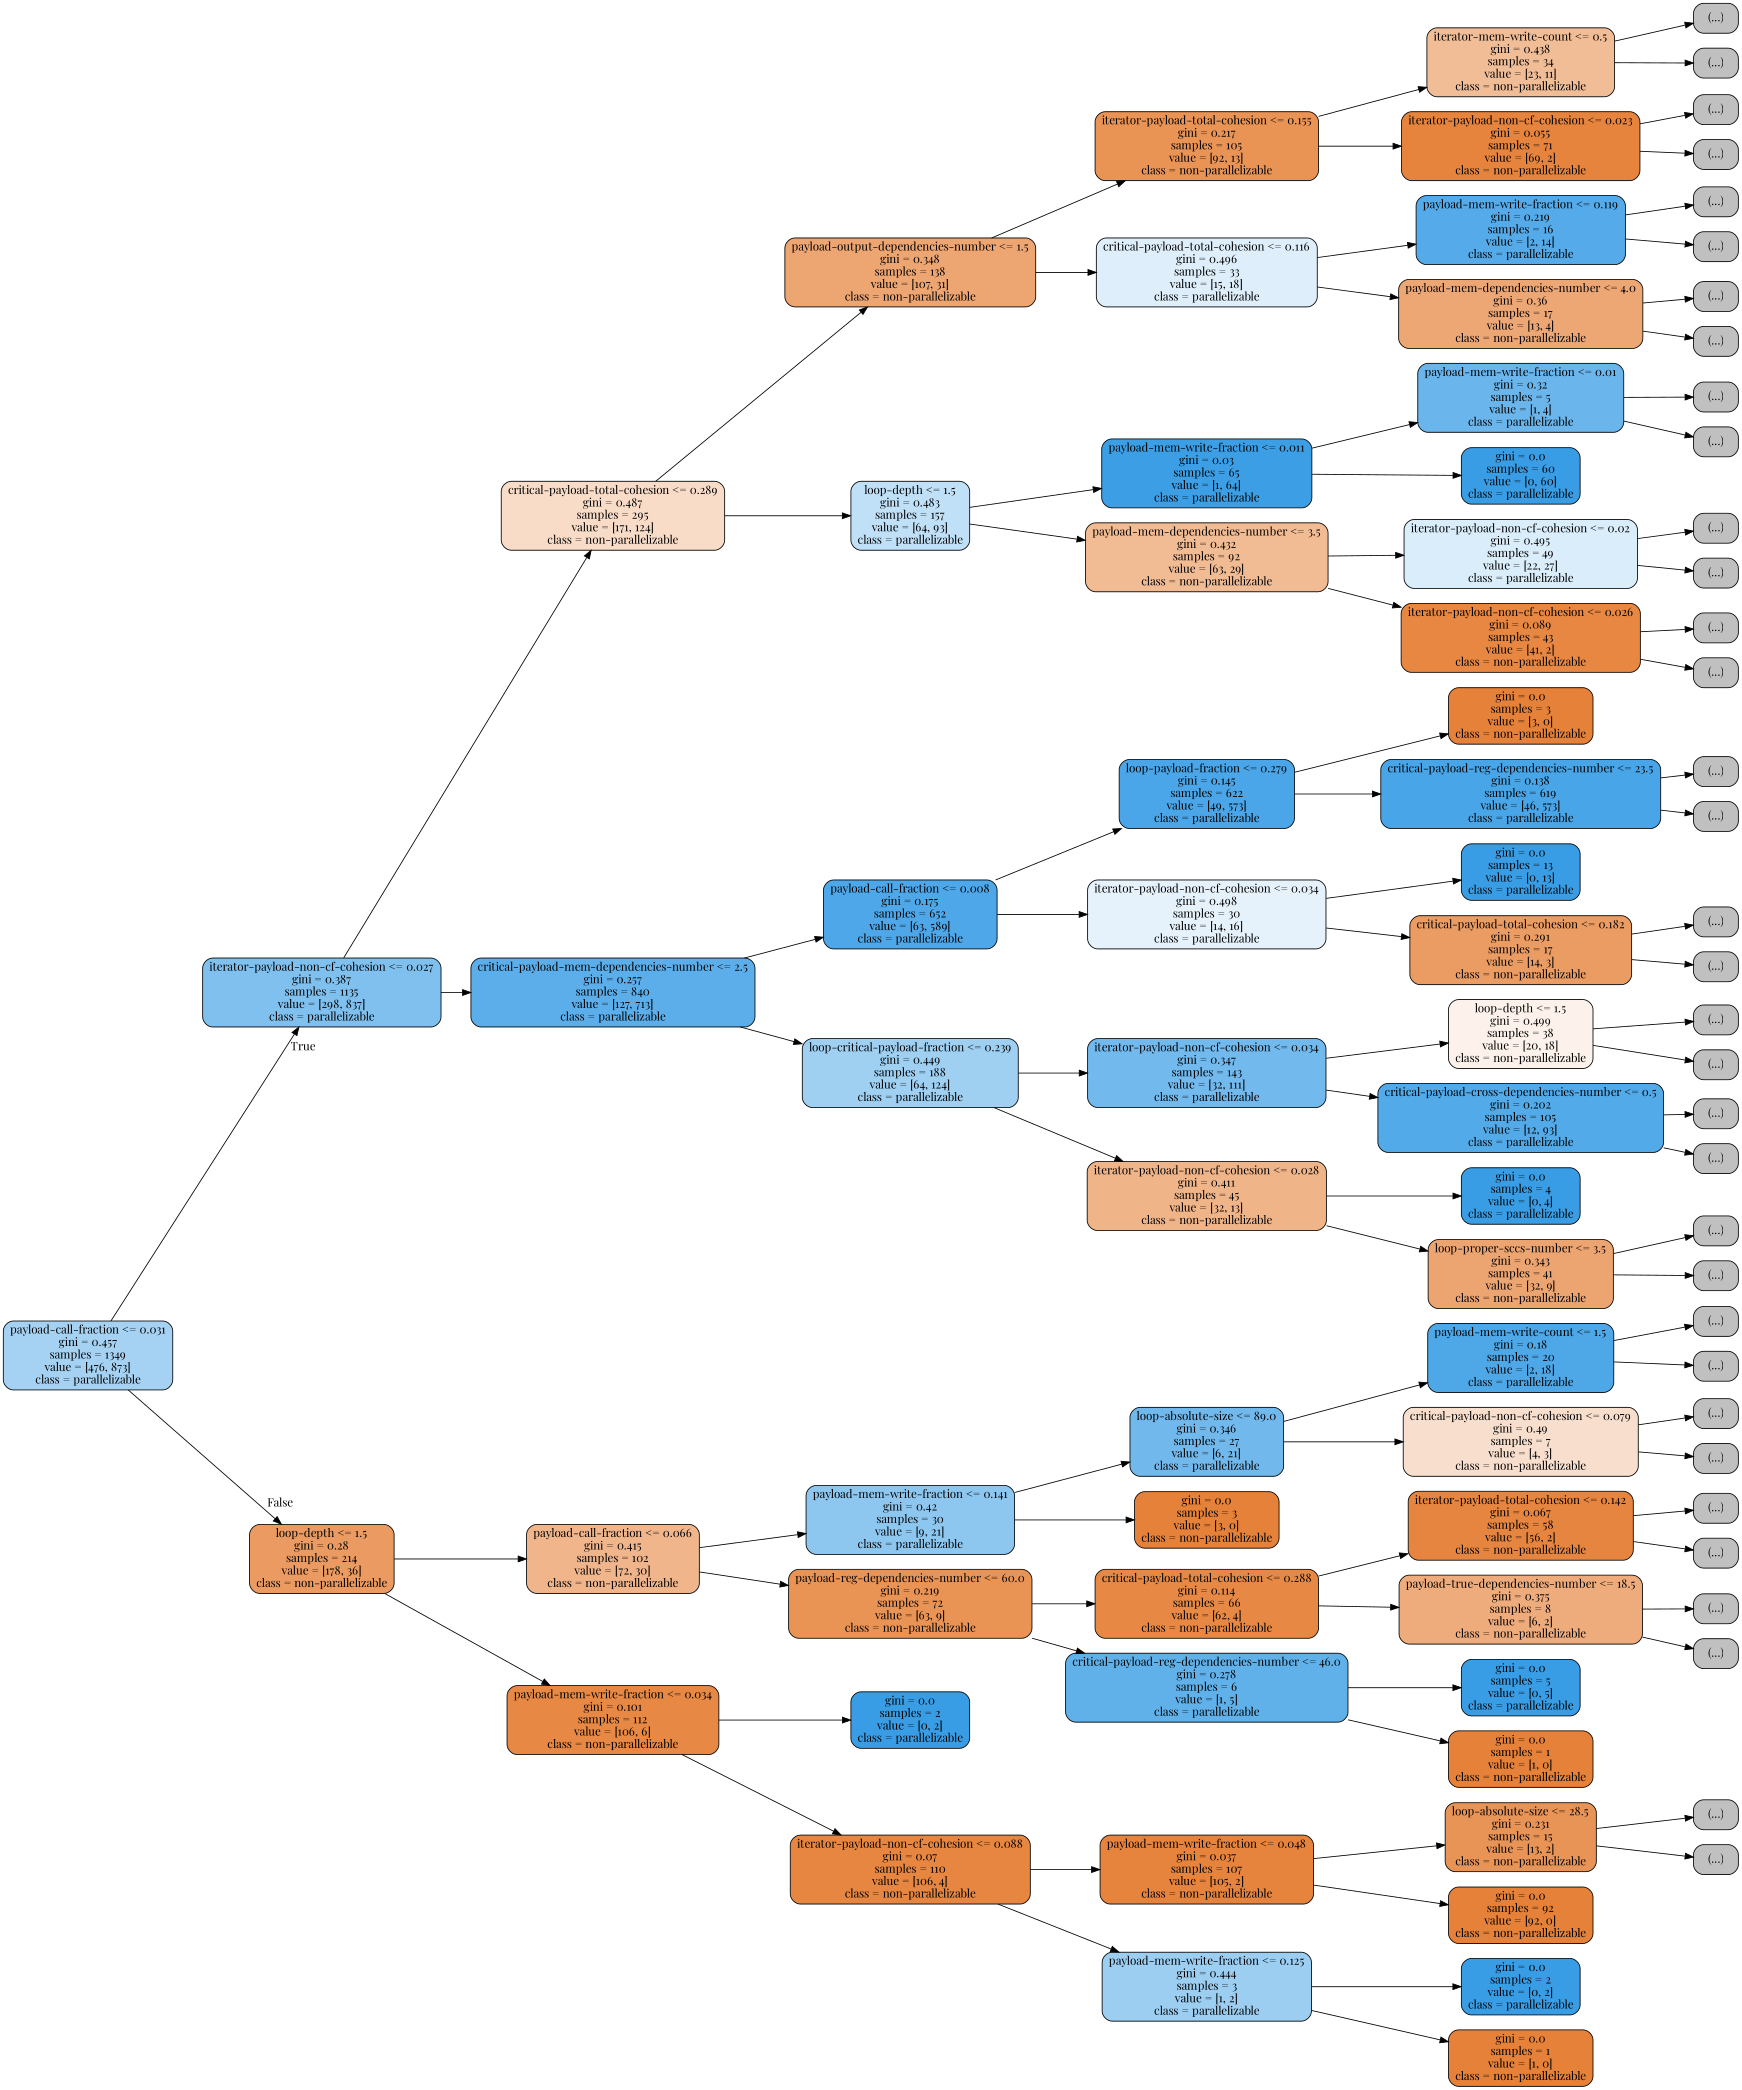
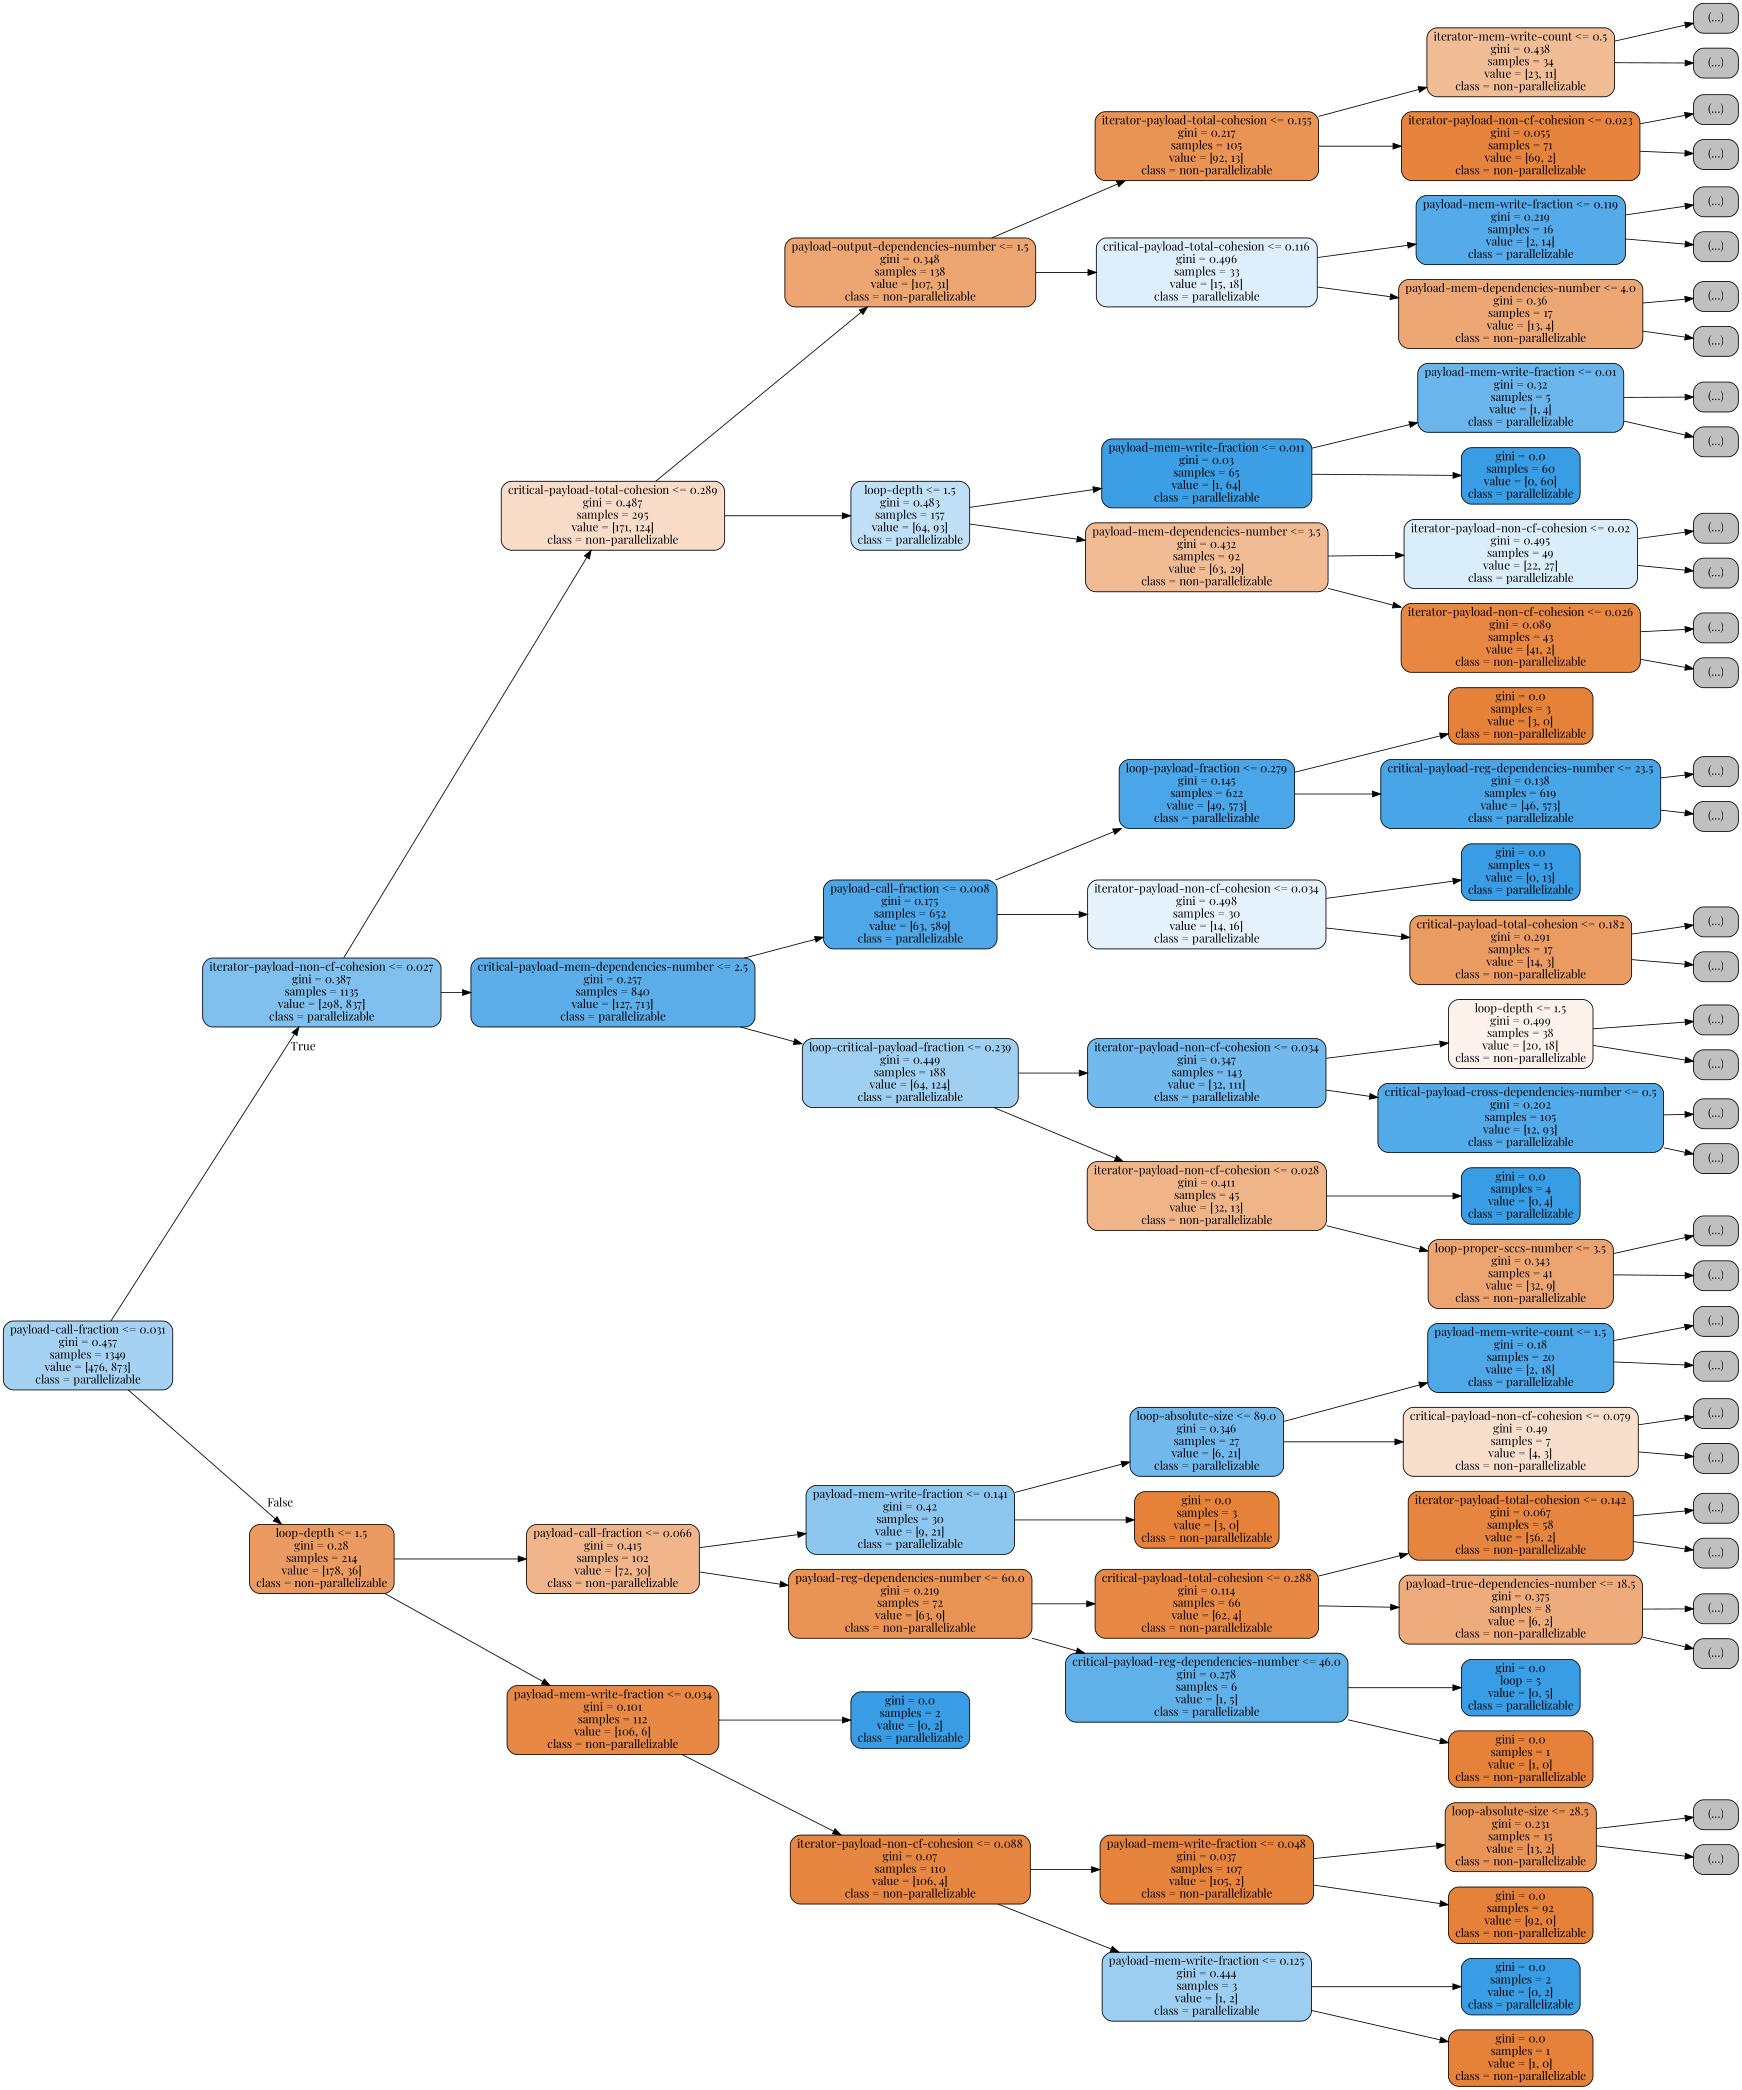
node "gini = 0.0 samples = 5 value = [0, 5] class = parallelizable": label "gini = 0.0 samples = 5 value = [0, 5] class = parallelizable" -> "gini = 0.0 loop = 5 value = [0, 5] class = parallelizable"
